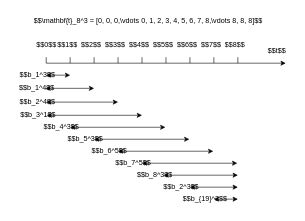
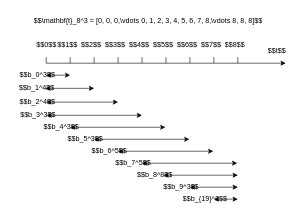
node "$$b_1^3$$": label "$$b_1^3$$" -> "$$b_0^3$$"
node "$$b_3^1$$": label "$$b_3^1$$" -> "$$b_3^3$$"
node "$$b_8^3$$": label "$$b_8^3$$" -> "$$b_8^8$$"
node "$$b_2^3$$": label "$$b_2^3$$" -> "$$b_9^3$$"
